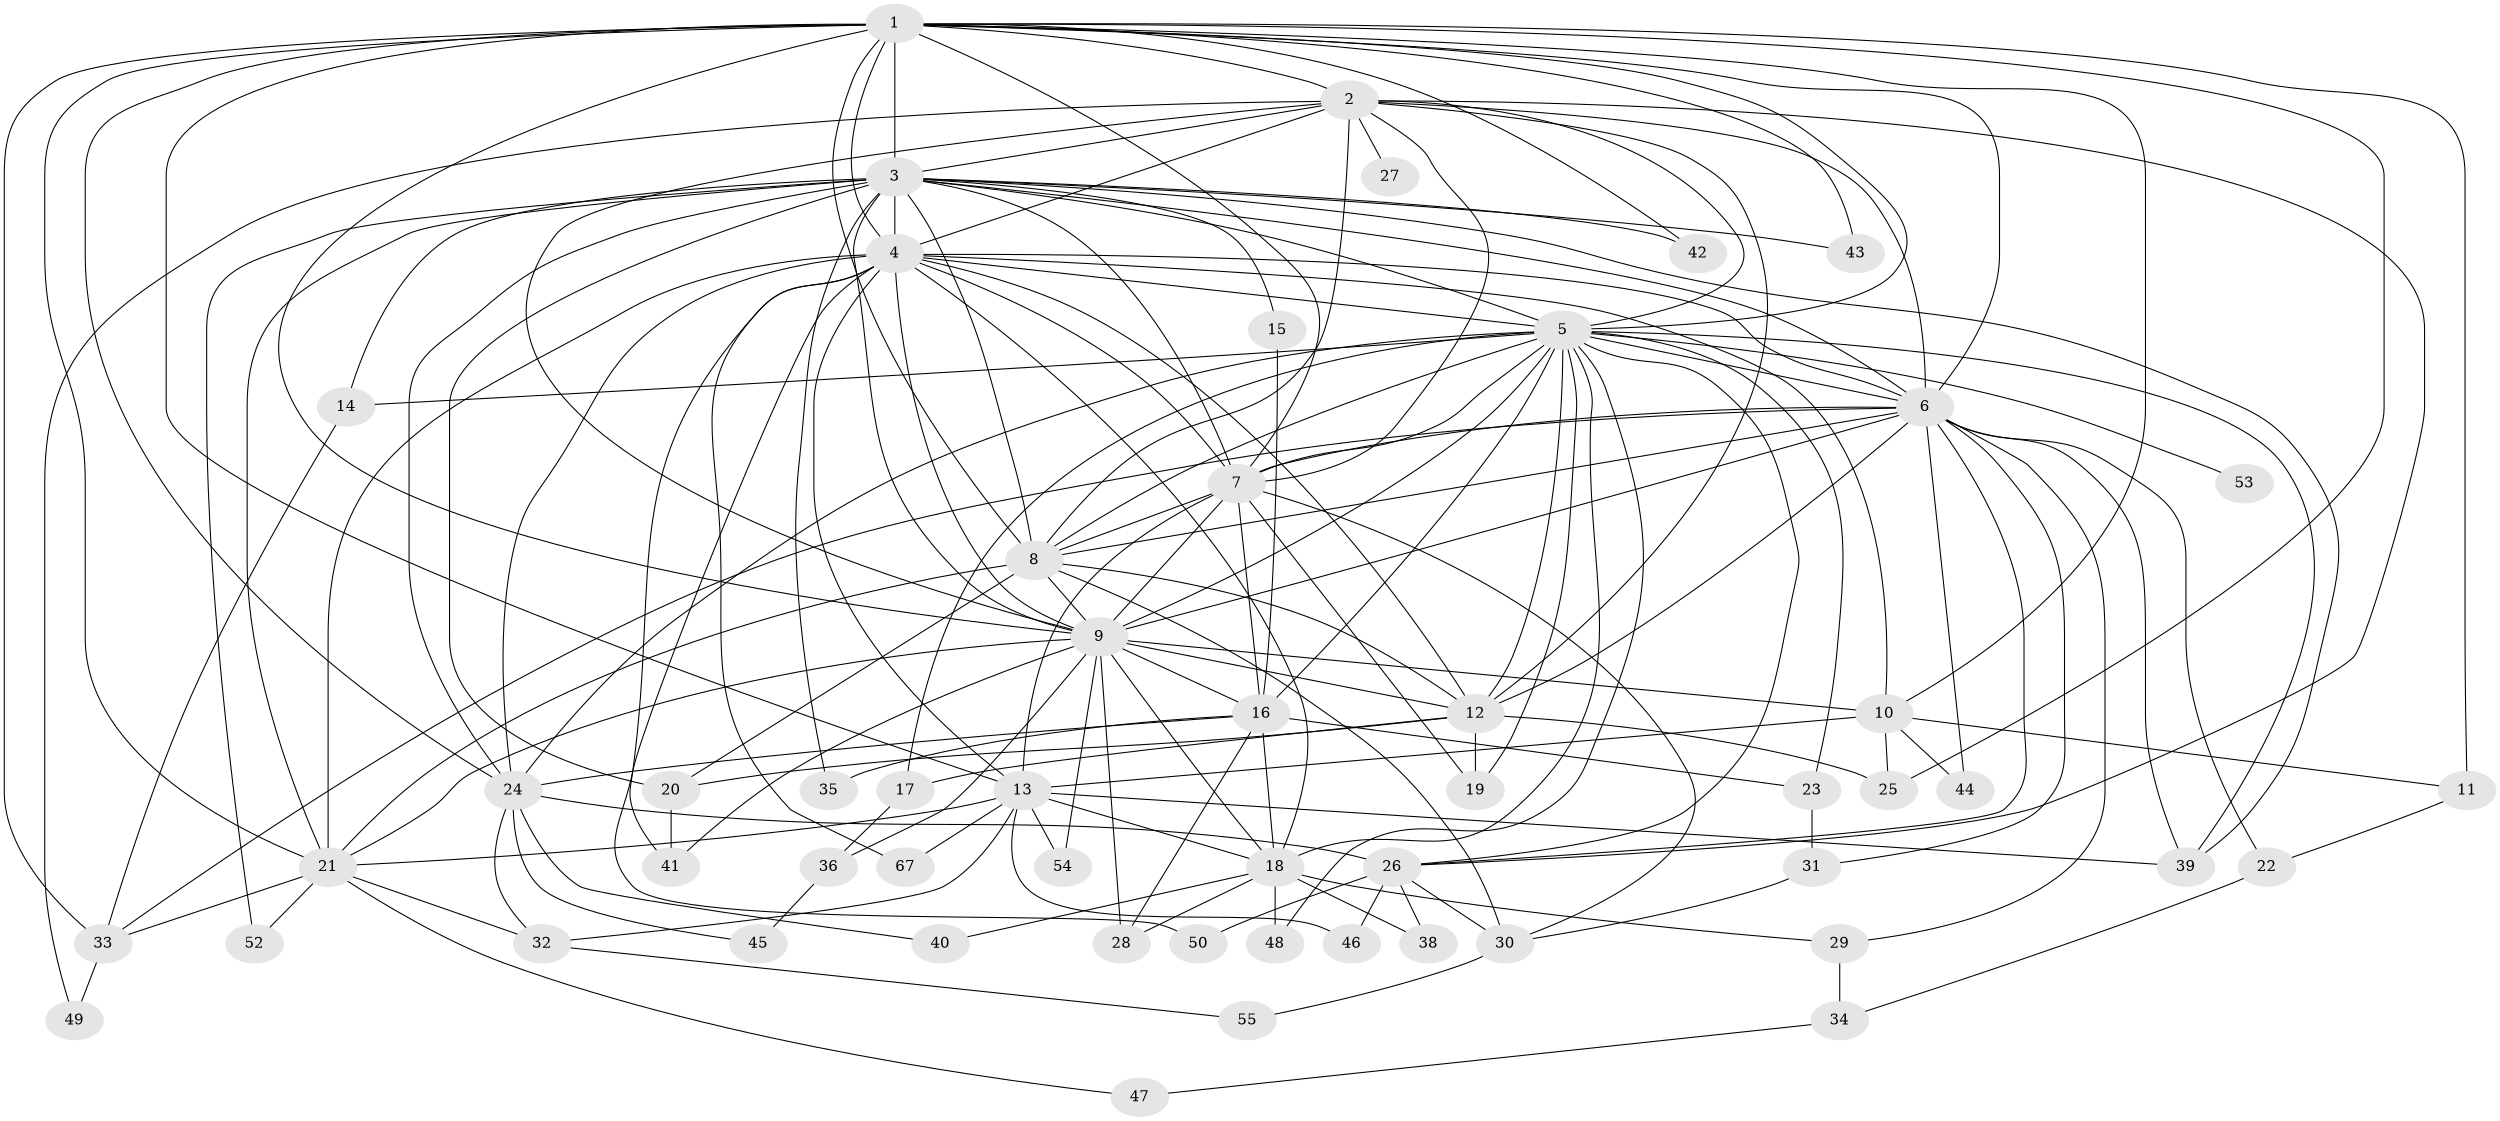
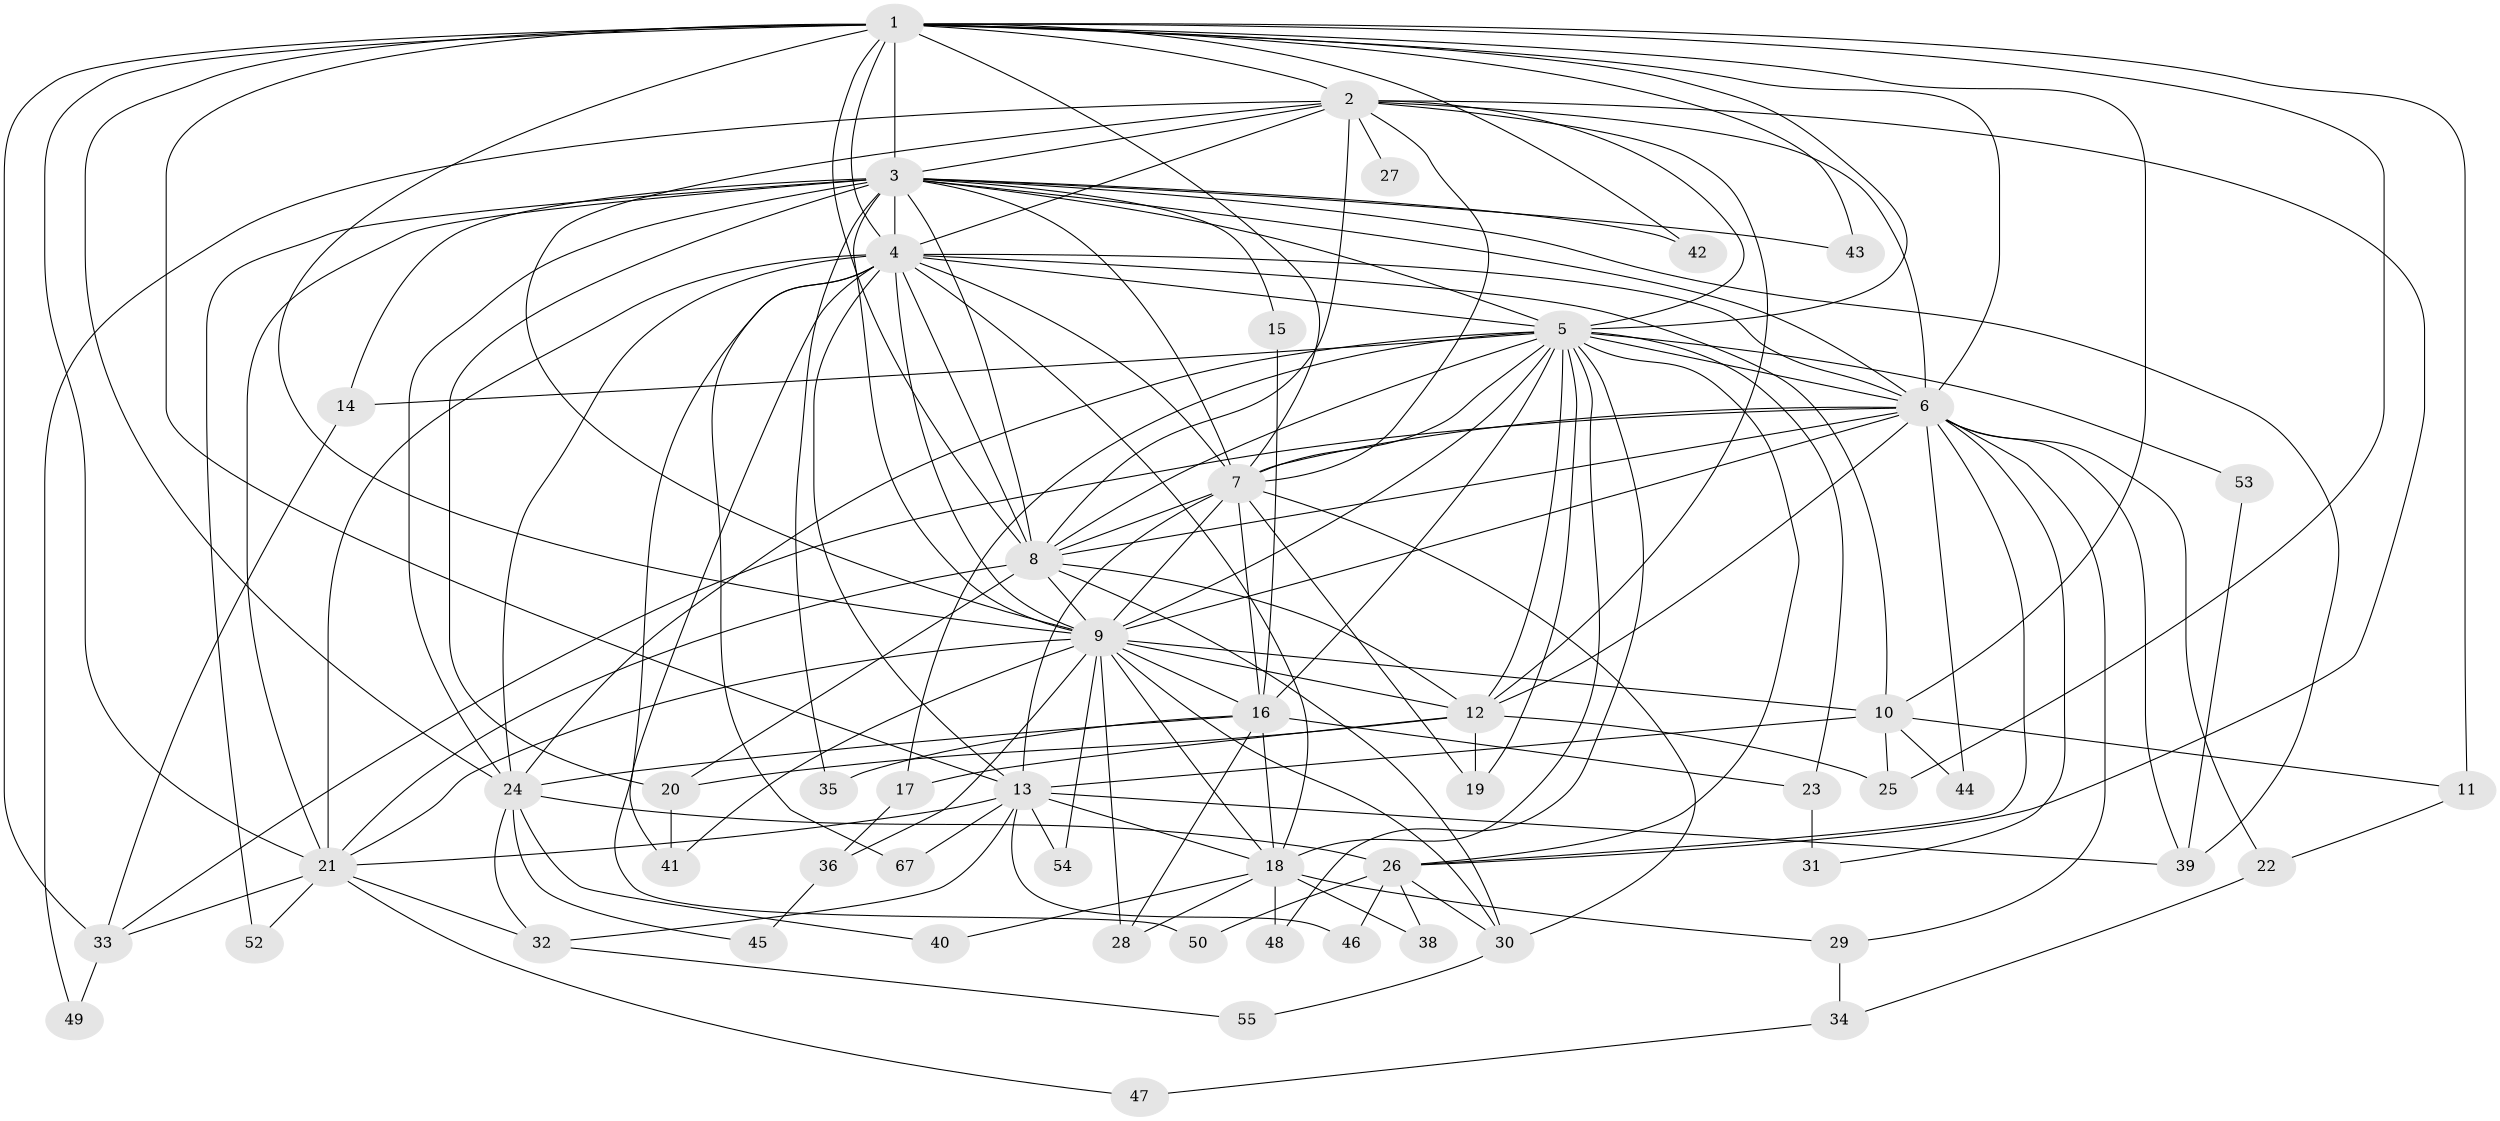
edge "5" -- "39": now "53" -- "39"
edge "4" -- "12": now "4" -- "8"
edge "31" -- "30": now "9" -- "30"
